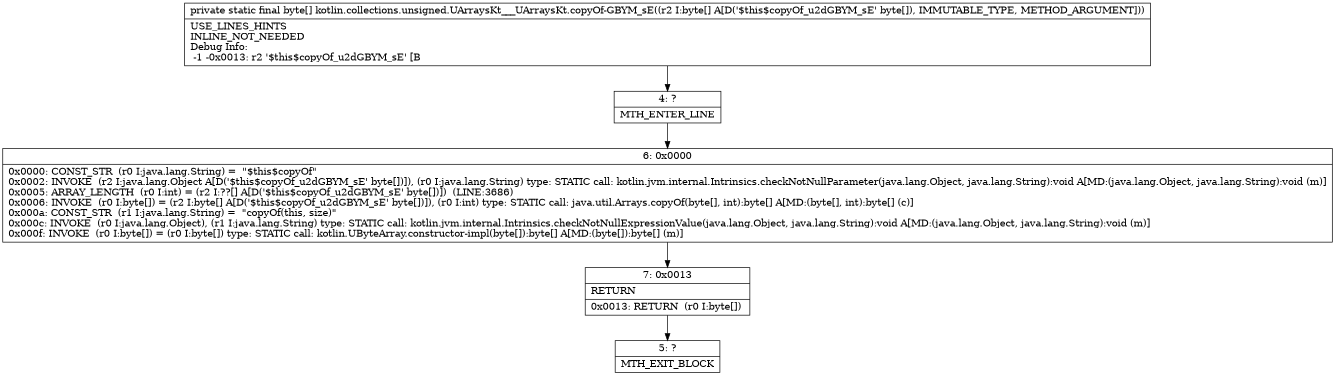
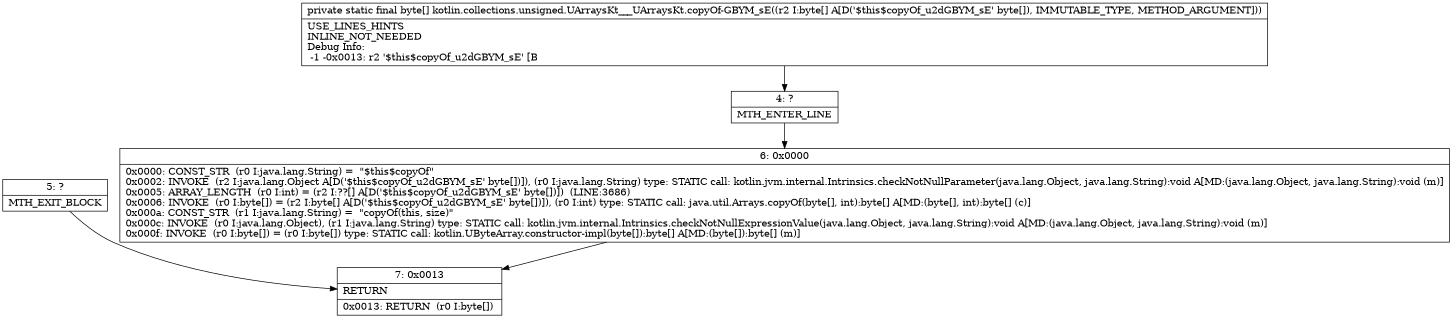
edge "7: 0x0013" -> "5: ?": reversed
